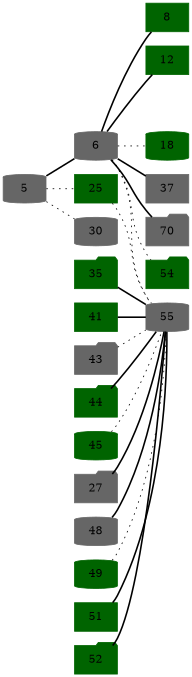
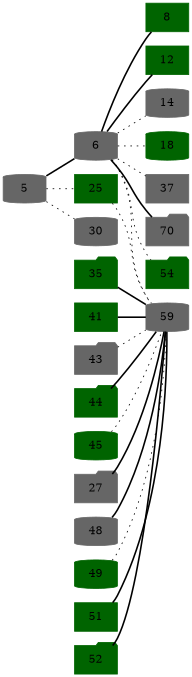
node "14": added
edge "6" -- "37": style bold -> dotted
node "55": label "55" -> "59"
